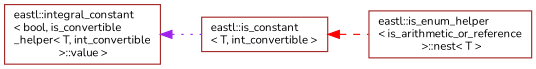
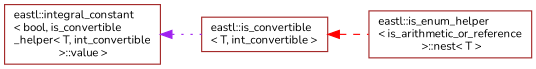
node "eastl::is_constant < T, int_convertible >": label "eastl::is_constant < T, int_convertible >" -> "eastl::is_convertible < T, int_convertible >"
